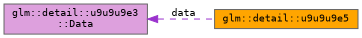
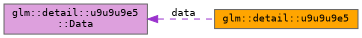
node "glm::detail::u9u9u9e3 ::Data": label "glm::detail::u9u9u9e3 ::Data" -> "glm::detail::u9u9u9e5 ::Data"
